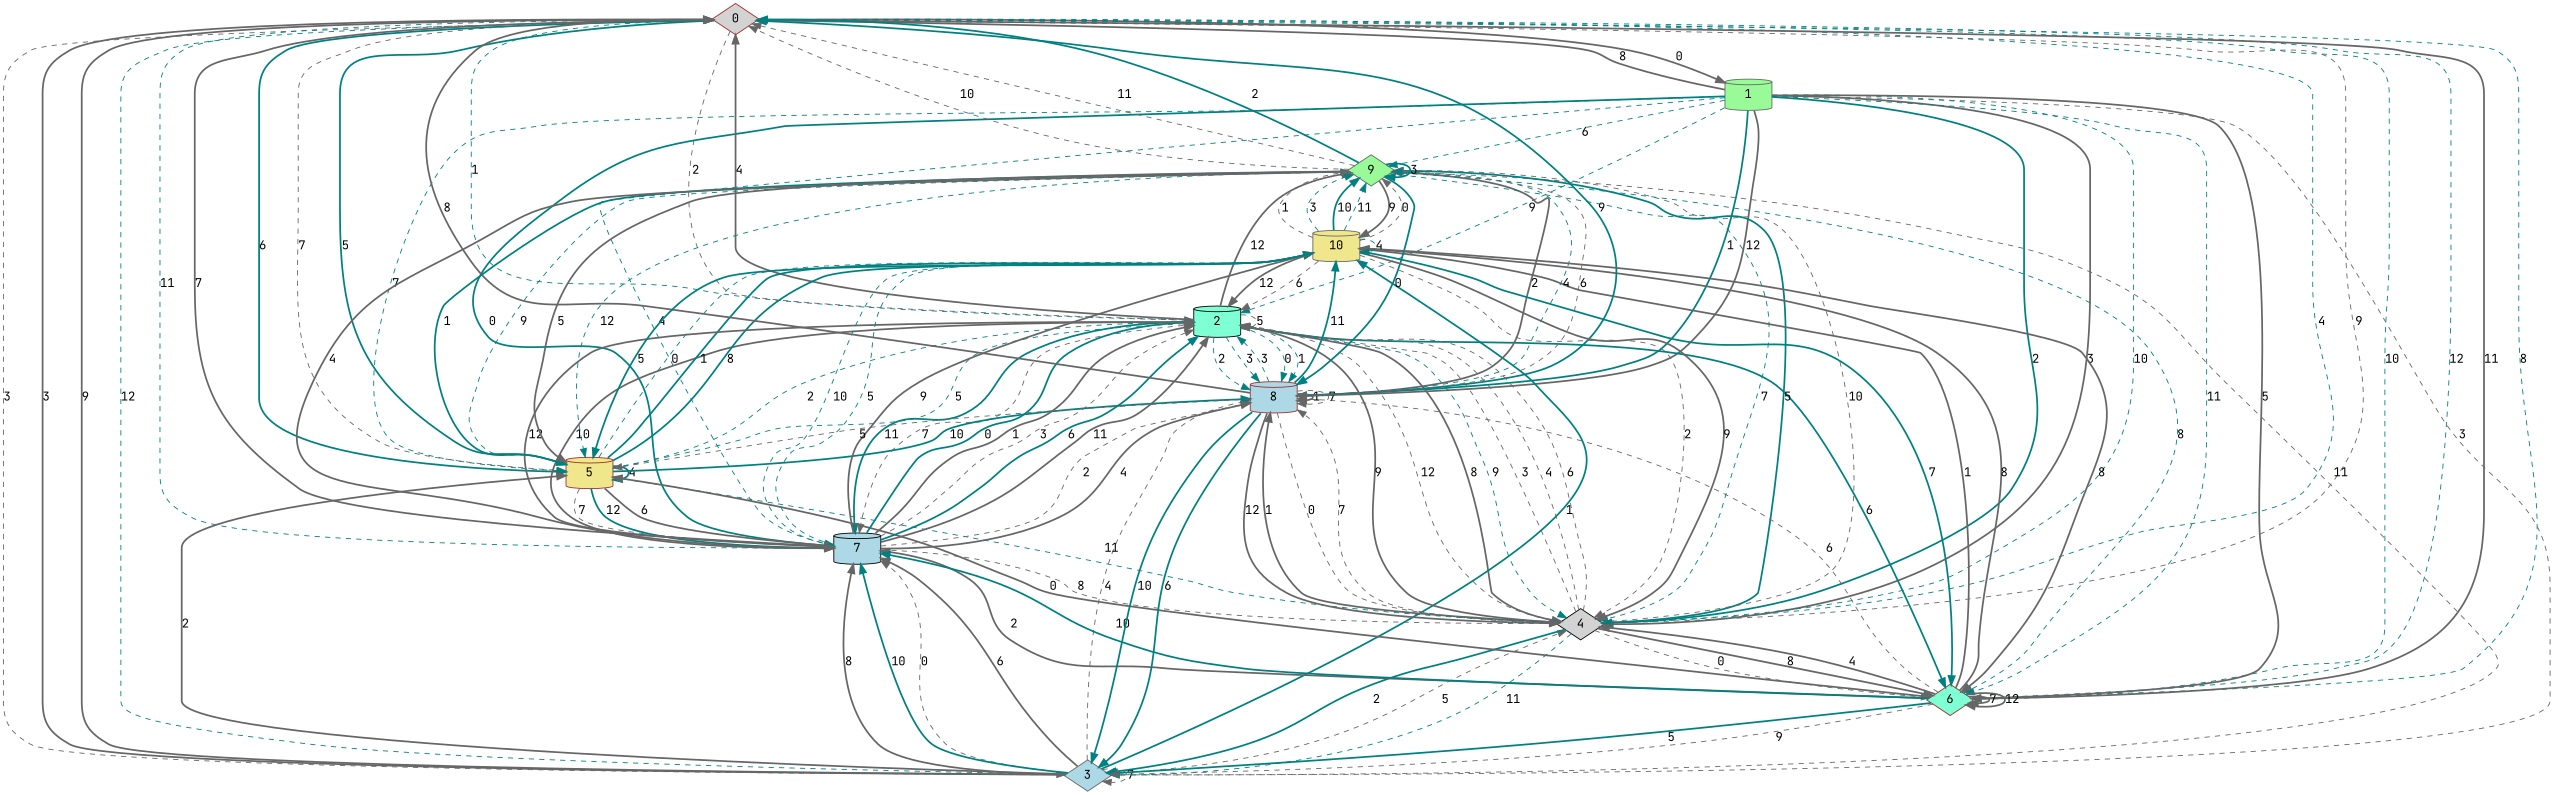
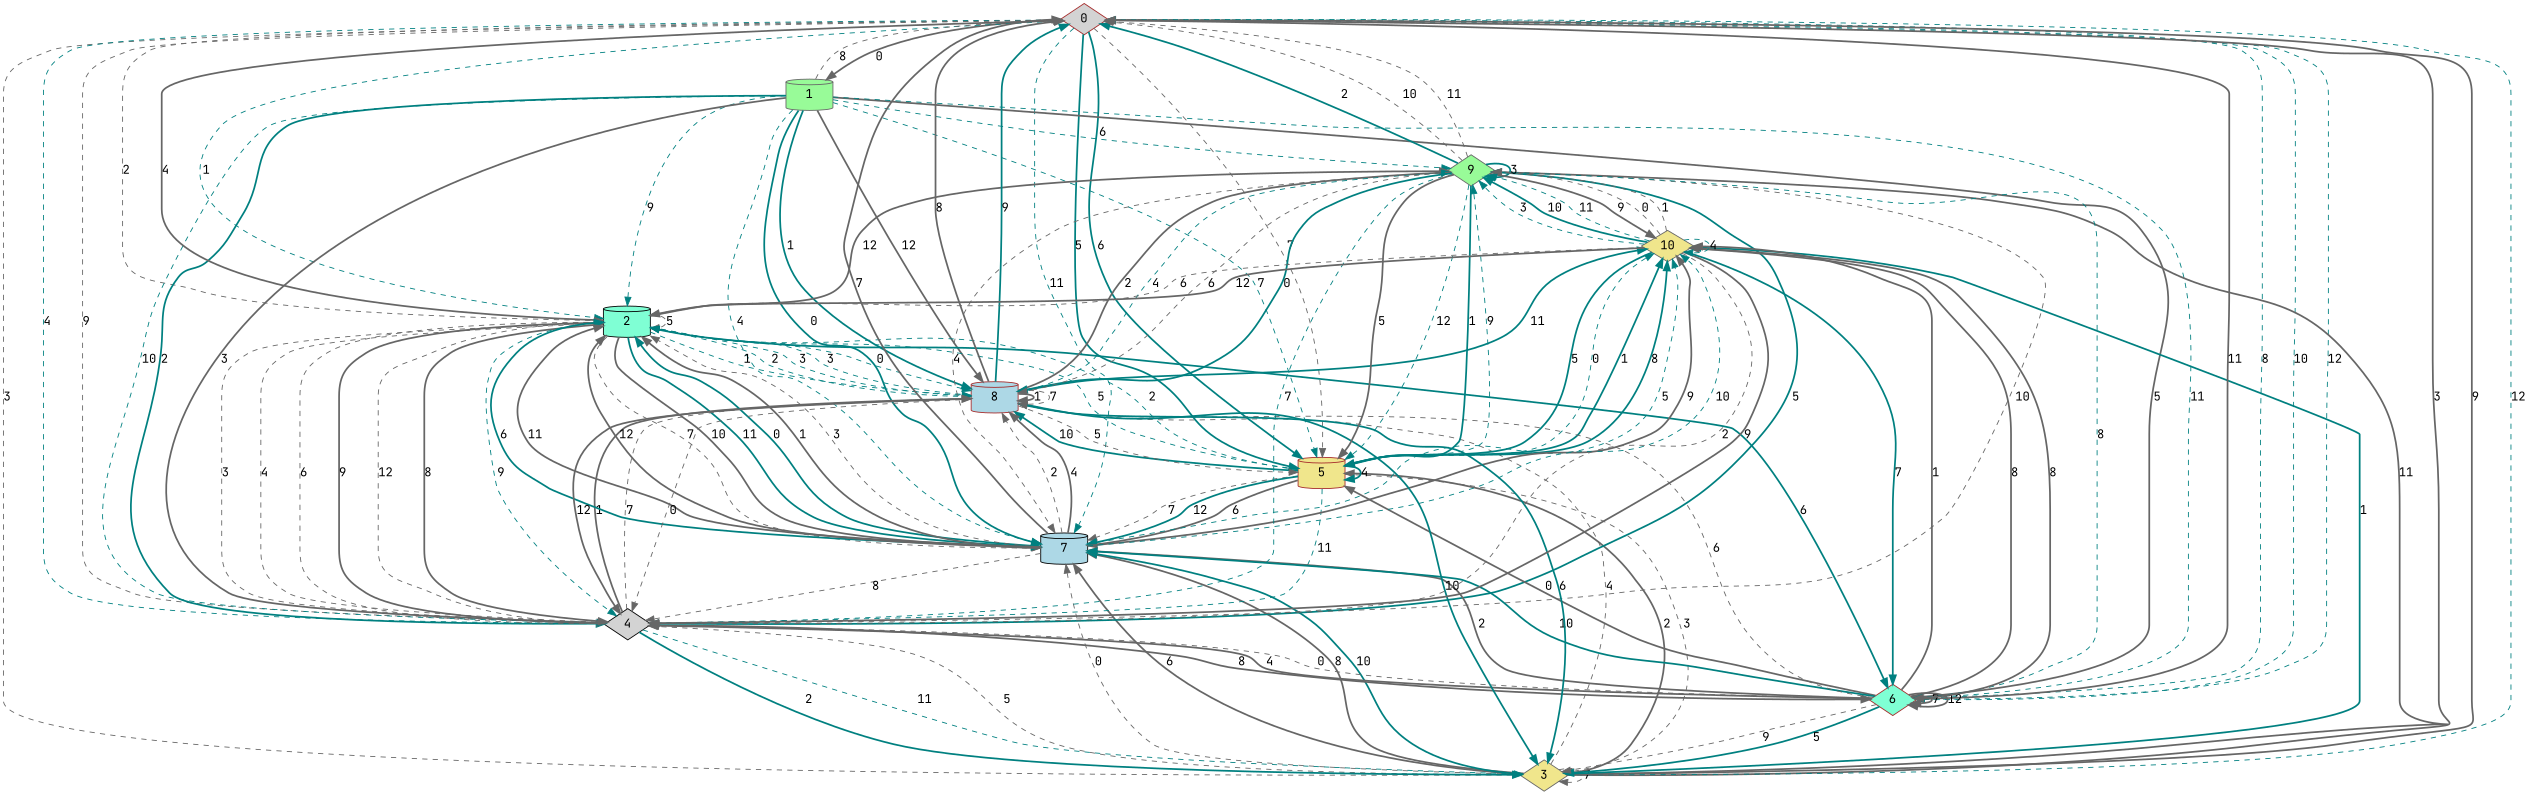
edge "1" -> "0": style bold -> dashed
edge "9" -> "7": style bold -> dashed
node "10": shape cylinder -> diamond
edge "3" -> "9": style dashed -> bold
edge "1" -> "3": now "5" -> "3"
node "3": fillcolor lightblue -> khaki
